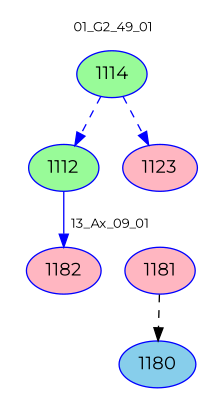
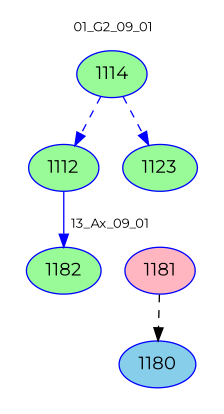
cluster "01_G2_49_01": label "01_G2_49_01" -> "01_G2_09_01"
node "1123": fillcolor lightpink -> palegreen
node "1182": fillcolor lightpink -> palegreen
